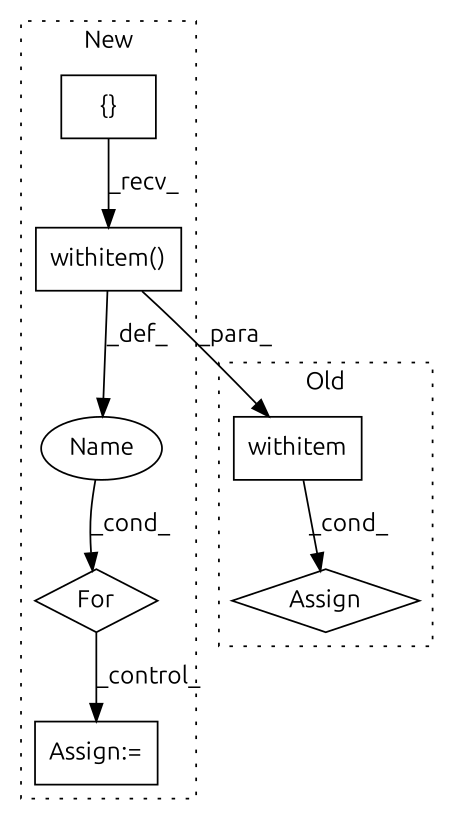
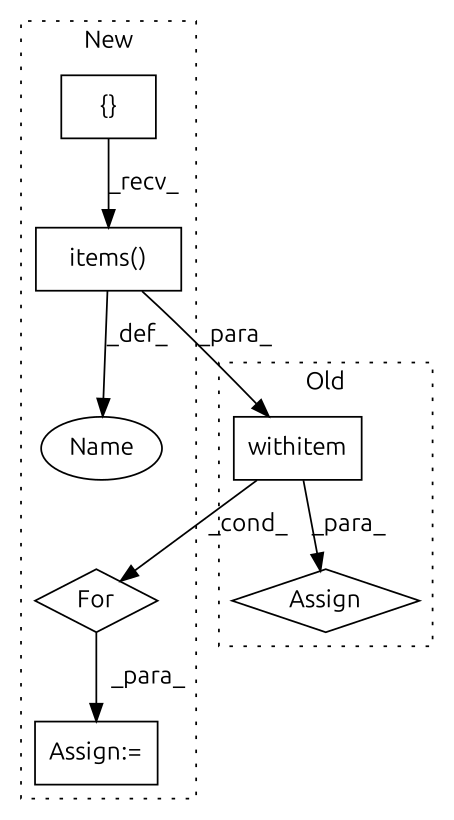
node "withitem()": label "withitem()" -> "items()"
edge "Name" -> "For": now "withitem" -> "For"
edge "withitem" -> "Assign": label "_cond_" -> "_para_"
edge "For" -> "Assign:=": label "_control_" -> "_para_"
